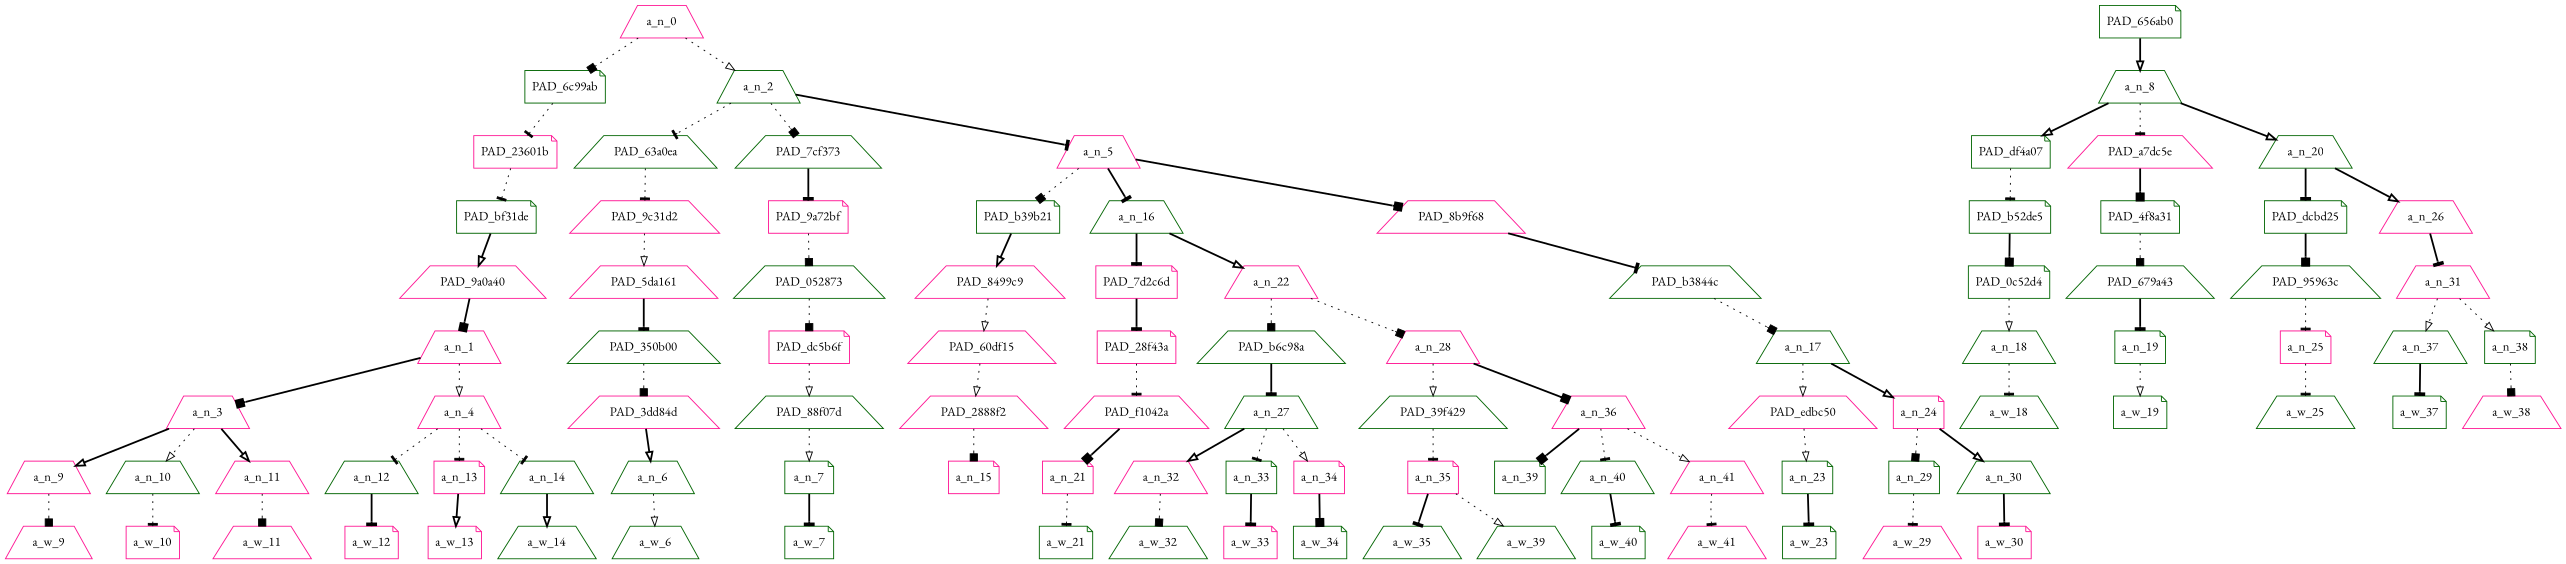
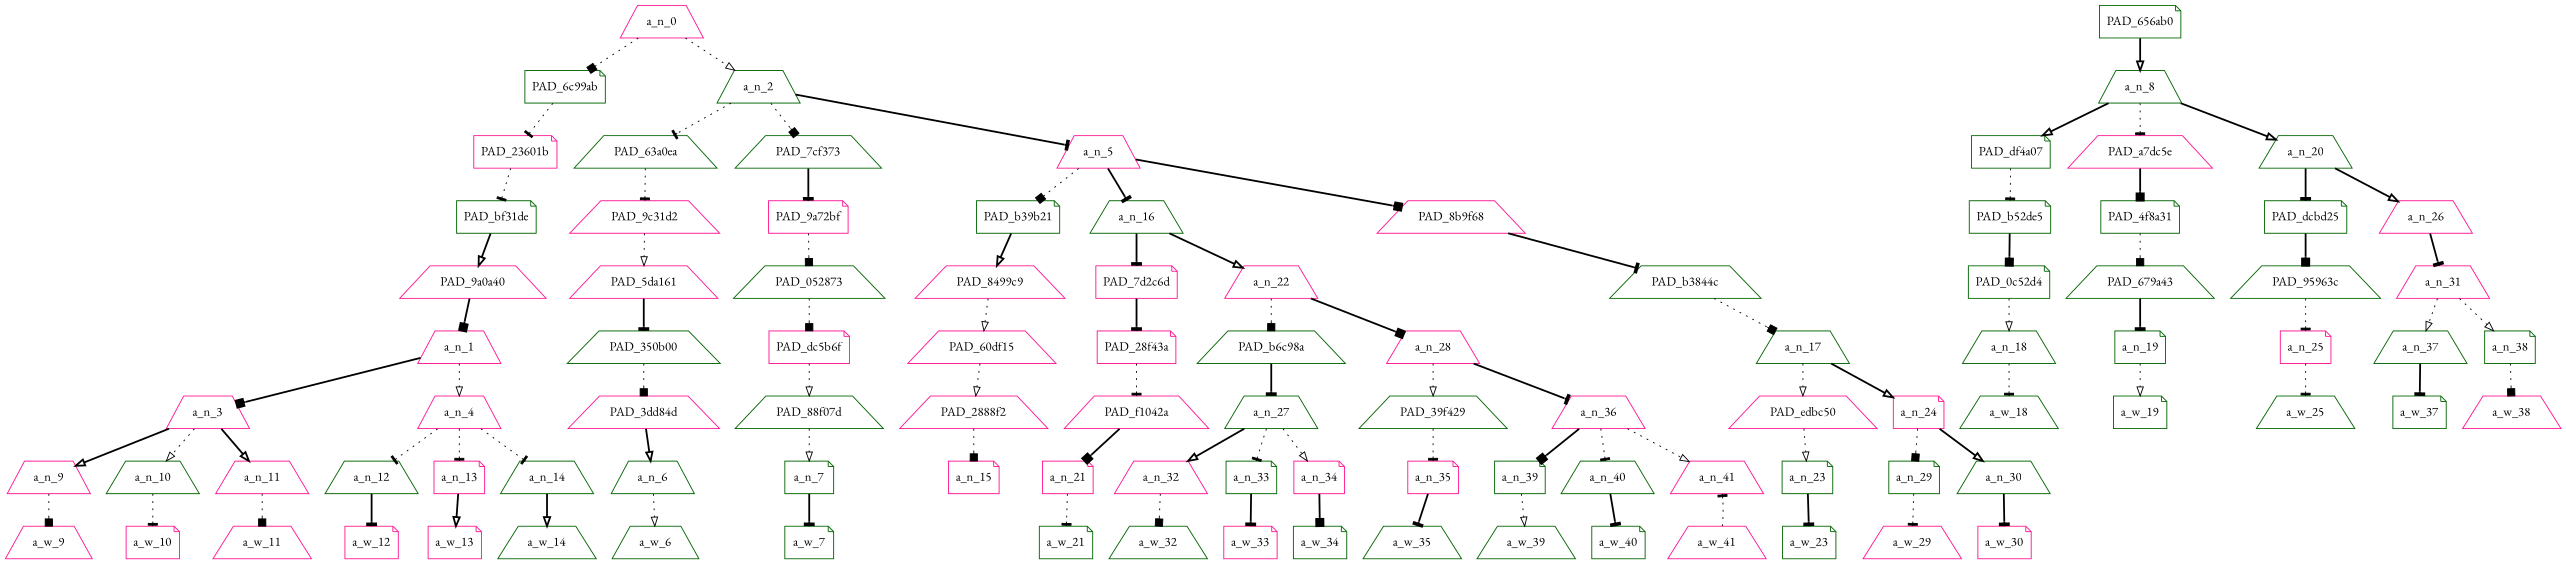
edge "a_n_22" -> "a_n_28": style dotted -> bold
edge "a_n_28" -> "a_n_36": arrowhead box -> tee
edge "a_n_35" -> "a_w_39": now "a_n_39" -> "a_w_39"
edge "a_n_41" -> "a_w_41": reversed
